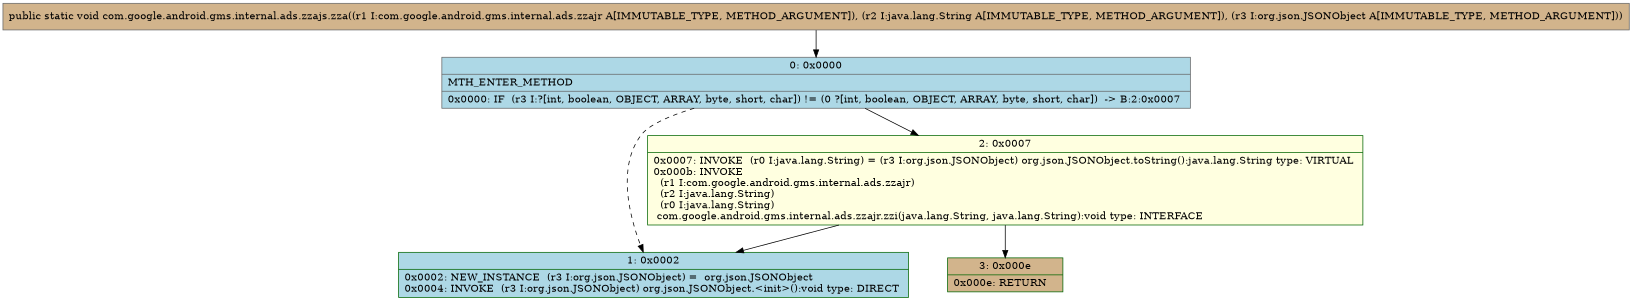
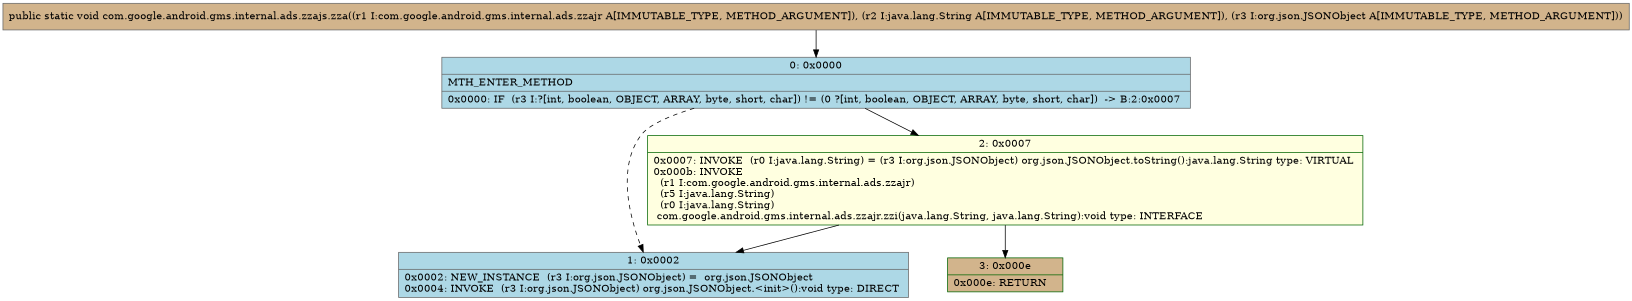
node "2: 0x0007": text "(r2 I:java.lang.String)" -> "(r5 I:java.lang.String)"
node "1: 0x0002": color darkgreen -> gray40
